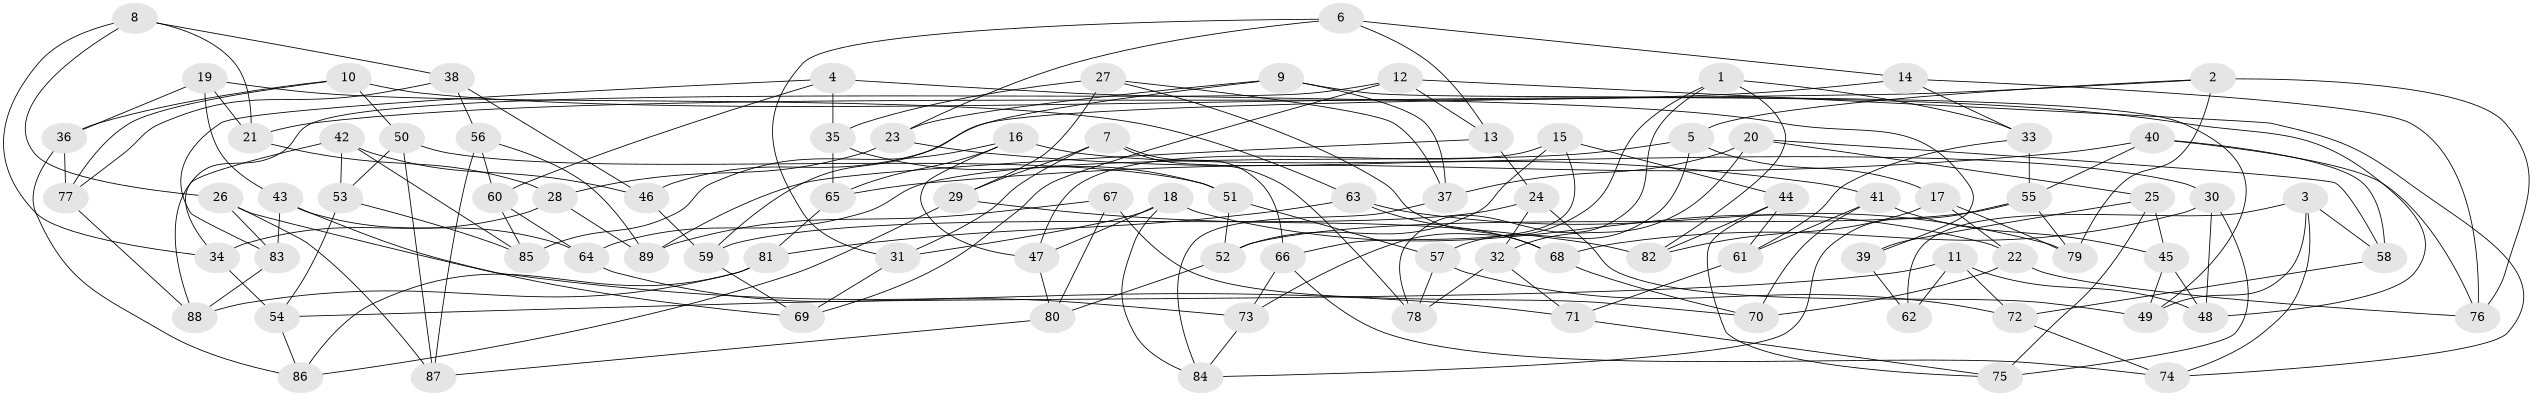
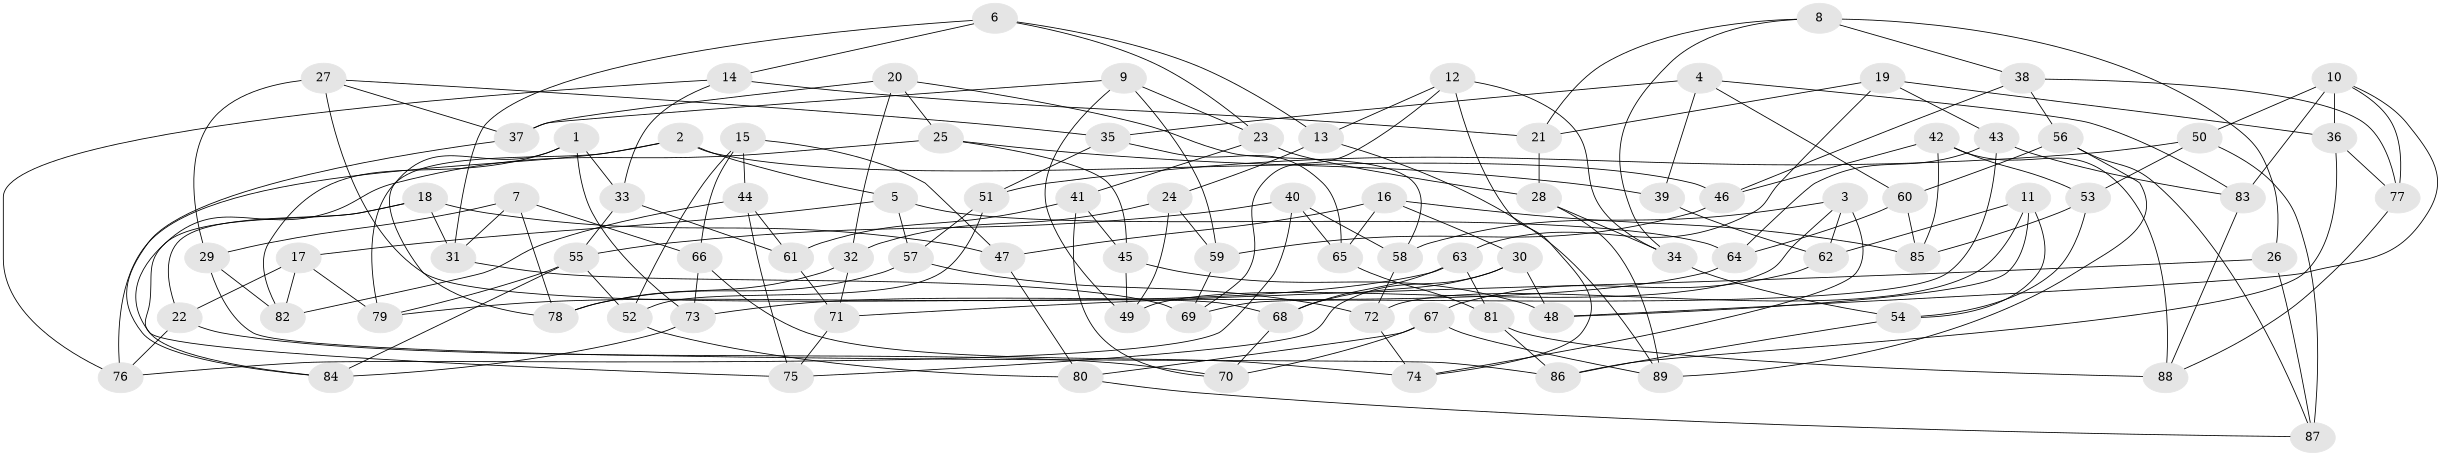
edge "26" -- "83": now "10" -- "83"
edge "62" -- "67": added
